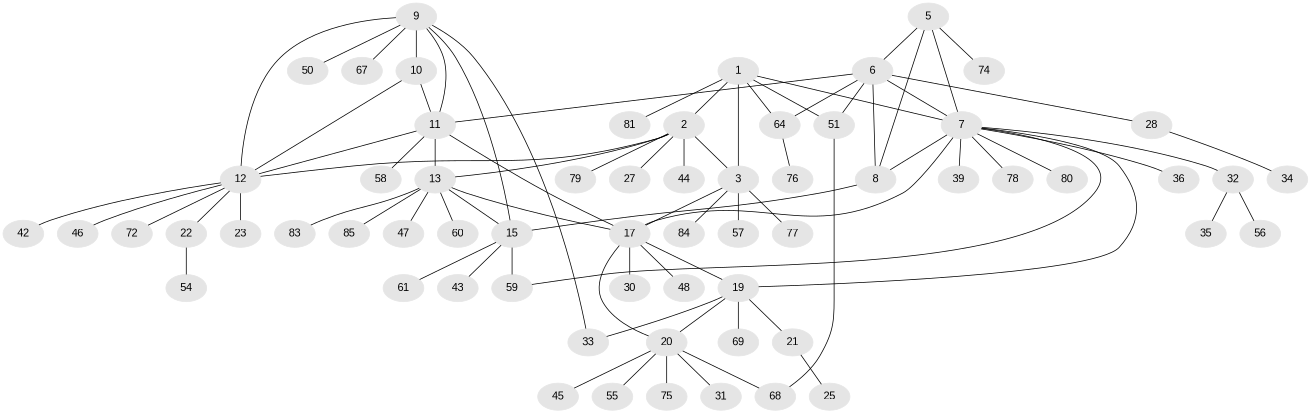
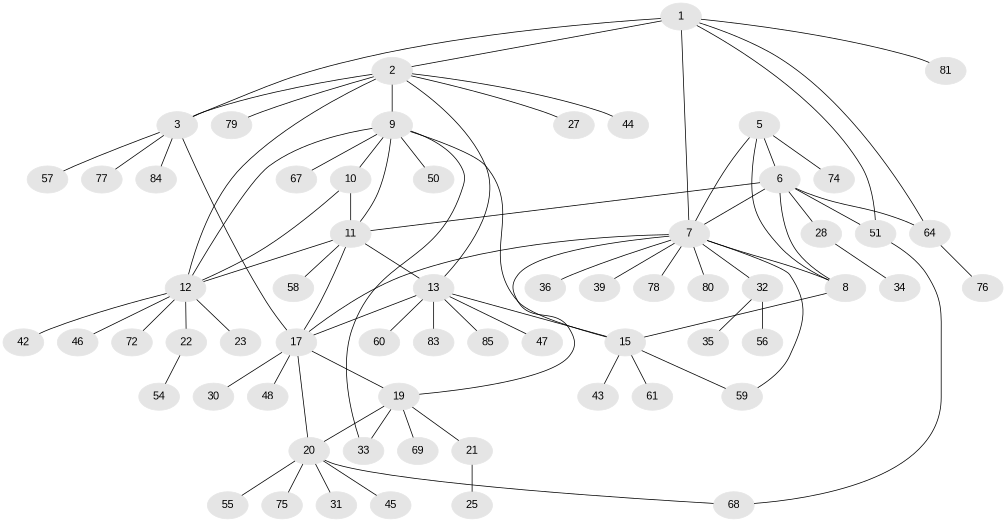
edge "2" -- "9": added
